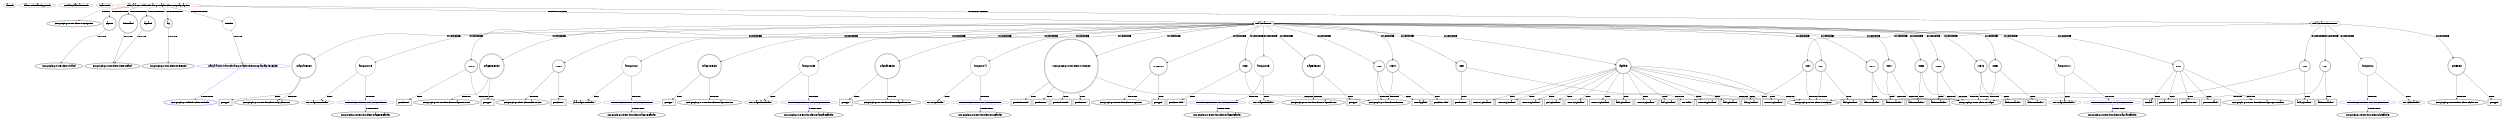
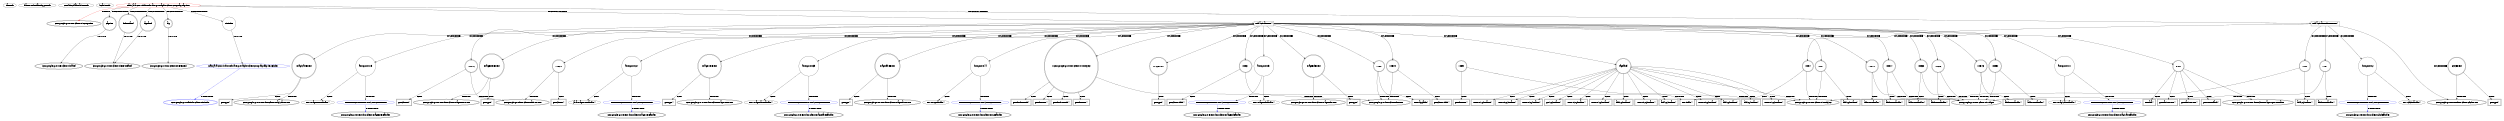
edge "void activateDnD()" -> "VAR9": removed, label "INSTANTIATE"
edge "void activateDeleteButton()" -> "ClickEvent": now "void activateDeleteButton()" -> "com.google.gwt.event.dom.client.ClickEvent"
node "com.google.gwt.event.dom.client.DropEvent": removed
